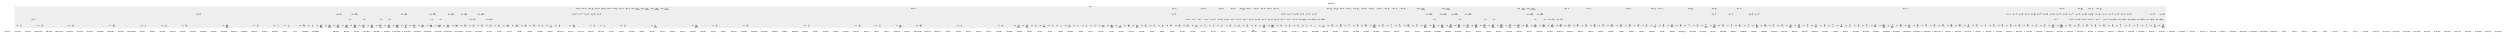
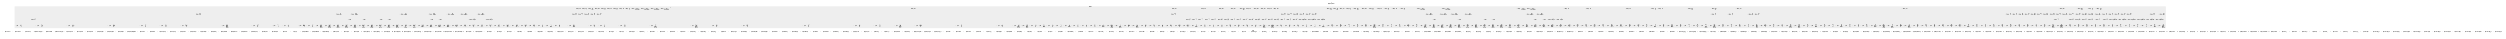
node "portage://media-libs/libjpeg-turbo-2.1.5.1": added
